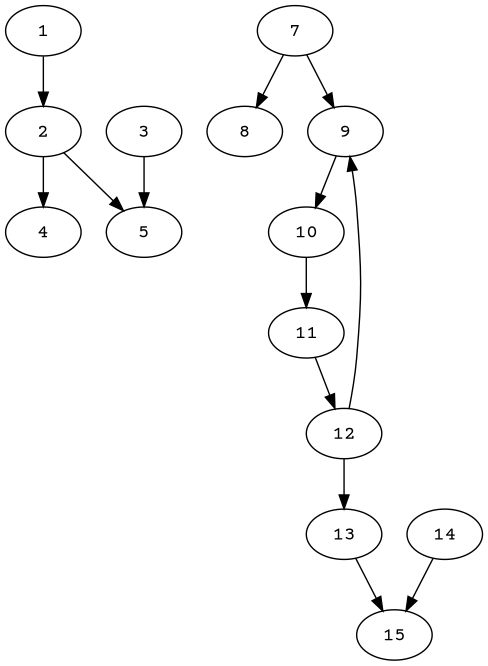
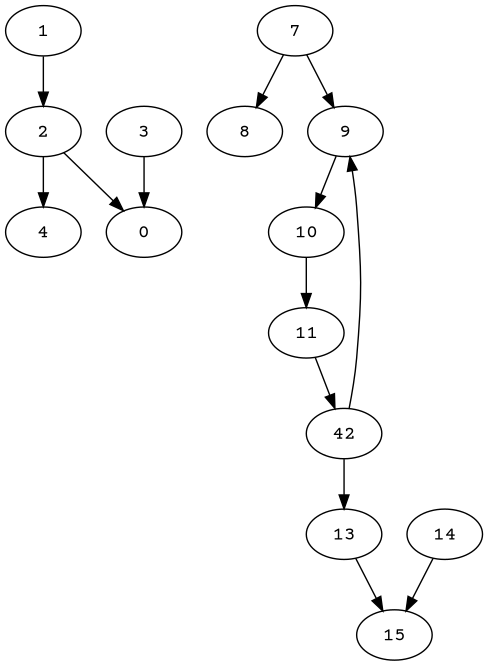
node "5": label "5" -> "0"
node "12": label "12" -> "42"
